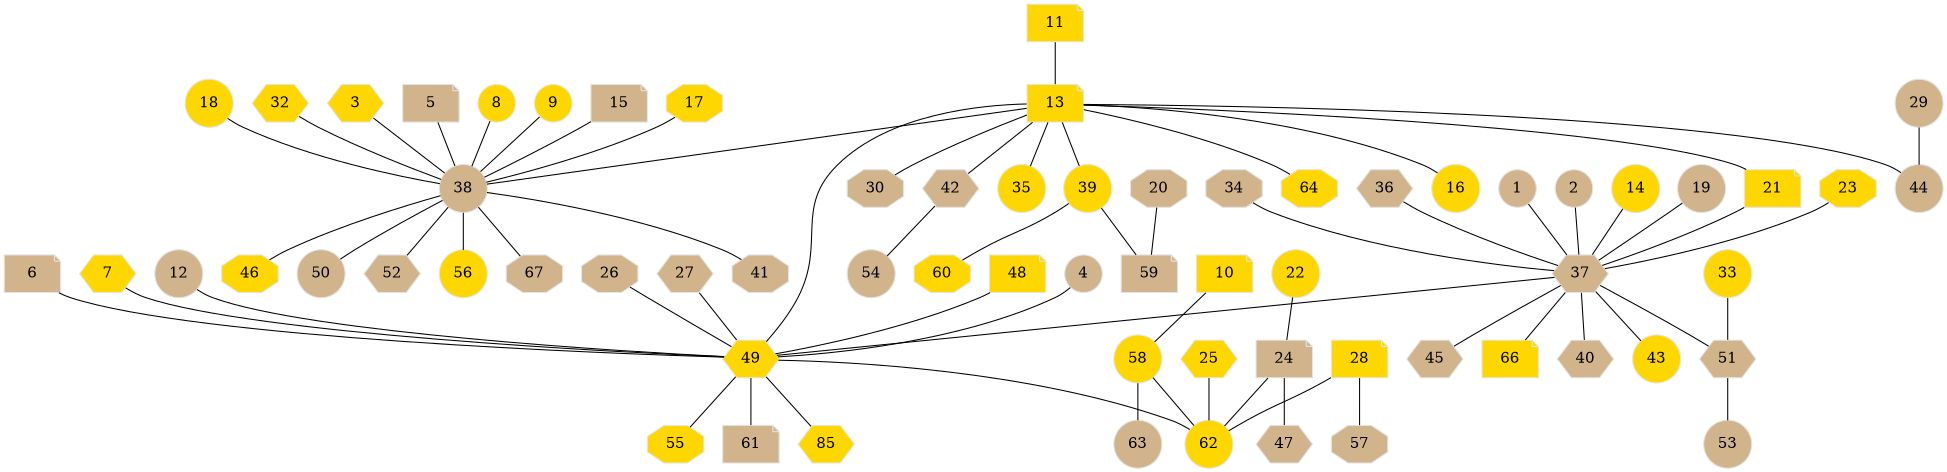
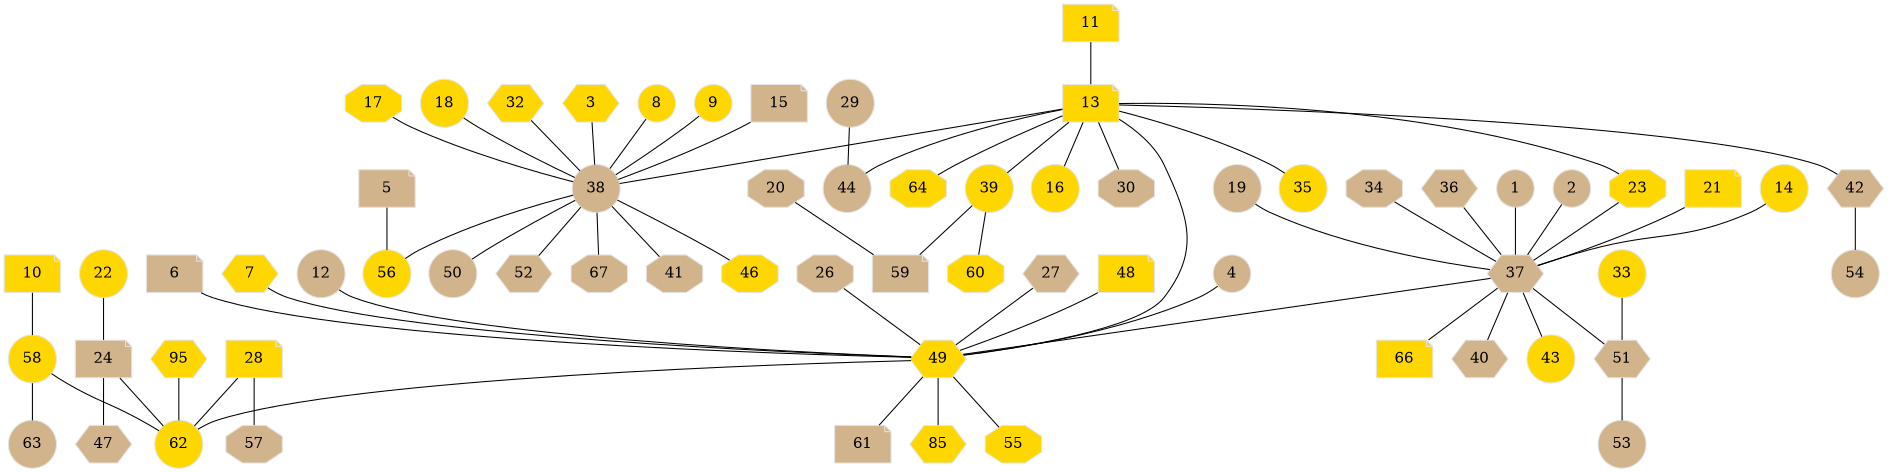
edge "13" -- "21": now "13" -- "23"
edge "5" -- "38": now "5" -- "56"
node "25": label "25" -> "95"
node "45": removed
